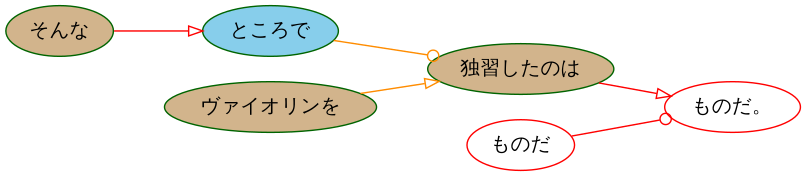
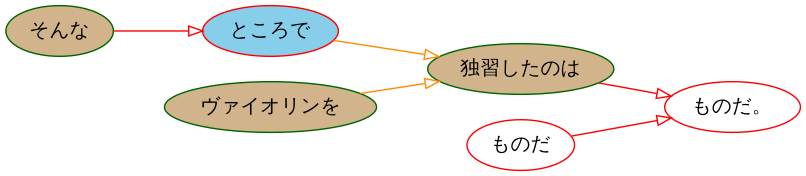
node "ところで": color darkgreen -> red
edge "ところで" -> "独習したのは": arrowhead odot -> onormal
edge "ものだ" -> "ものだ。": arrowhead odot -> onormal
